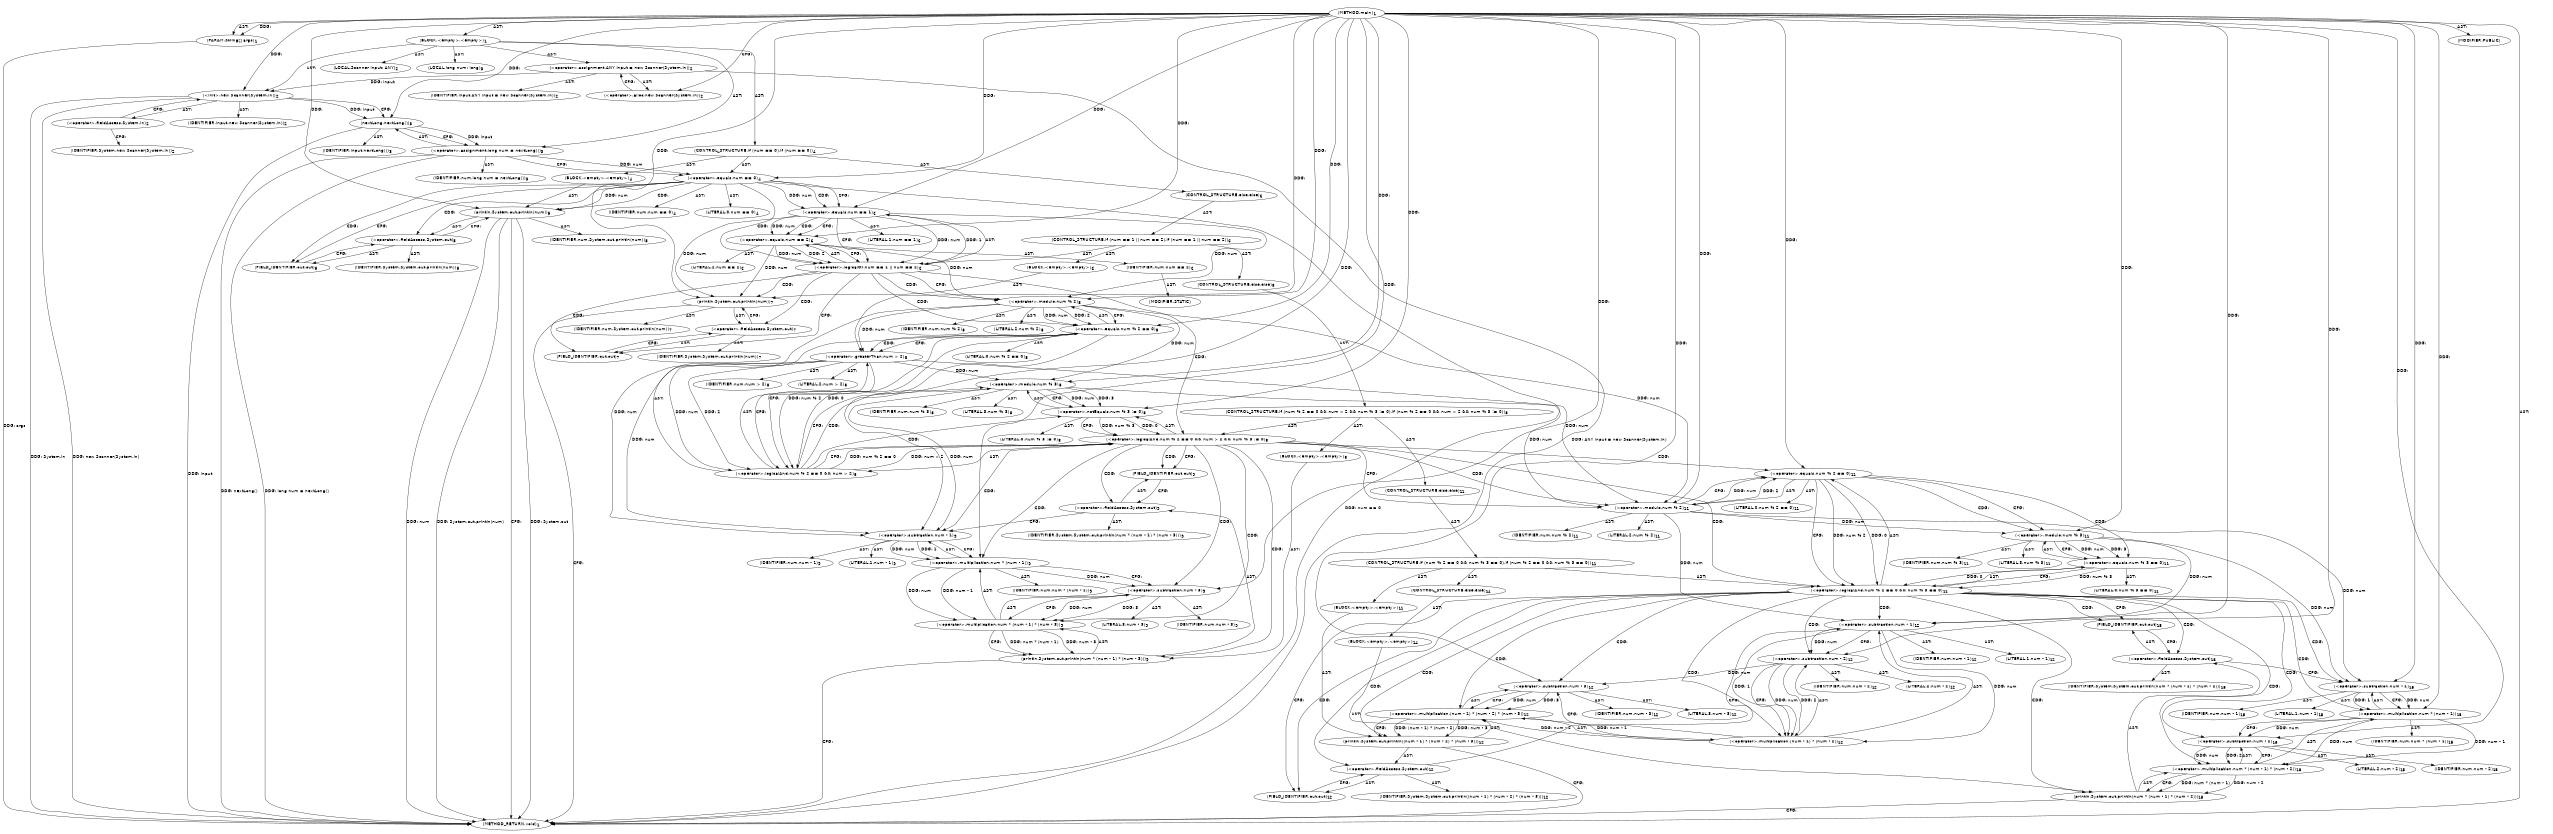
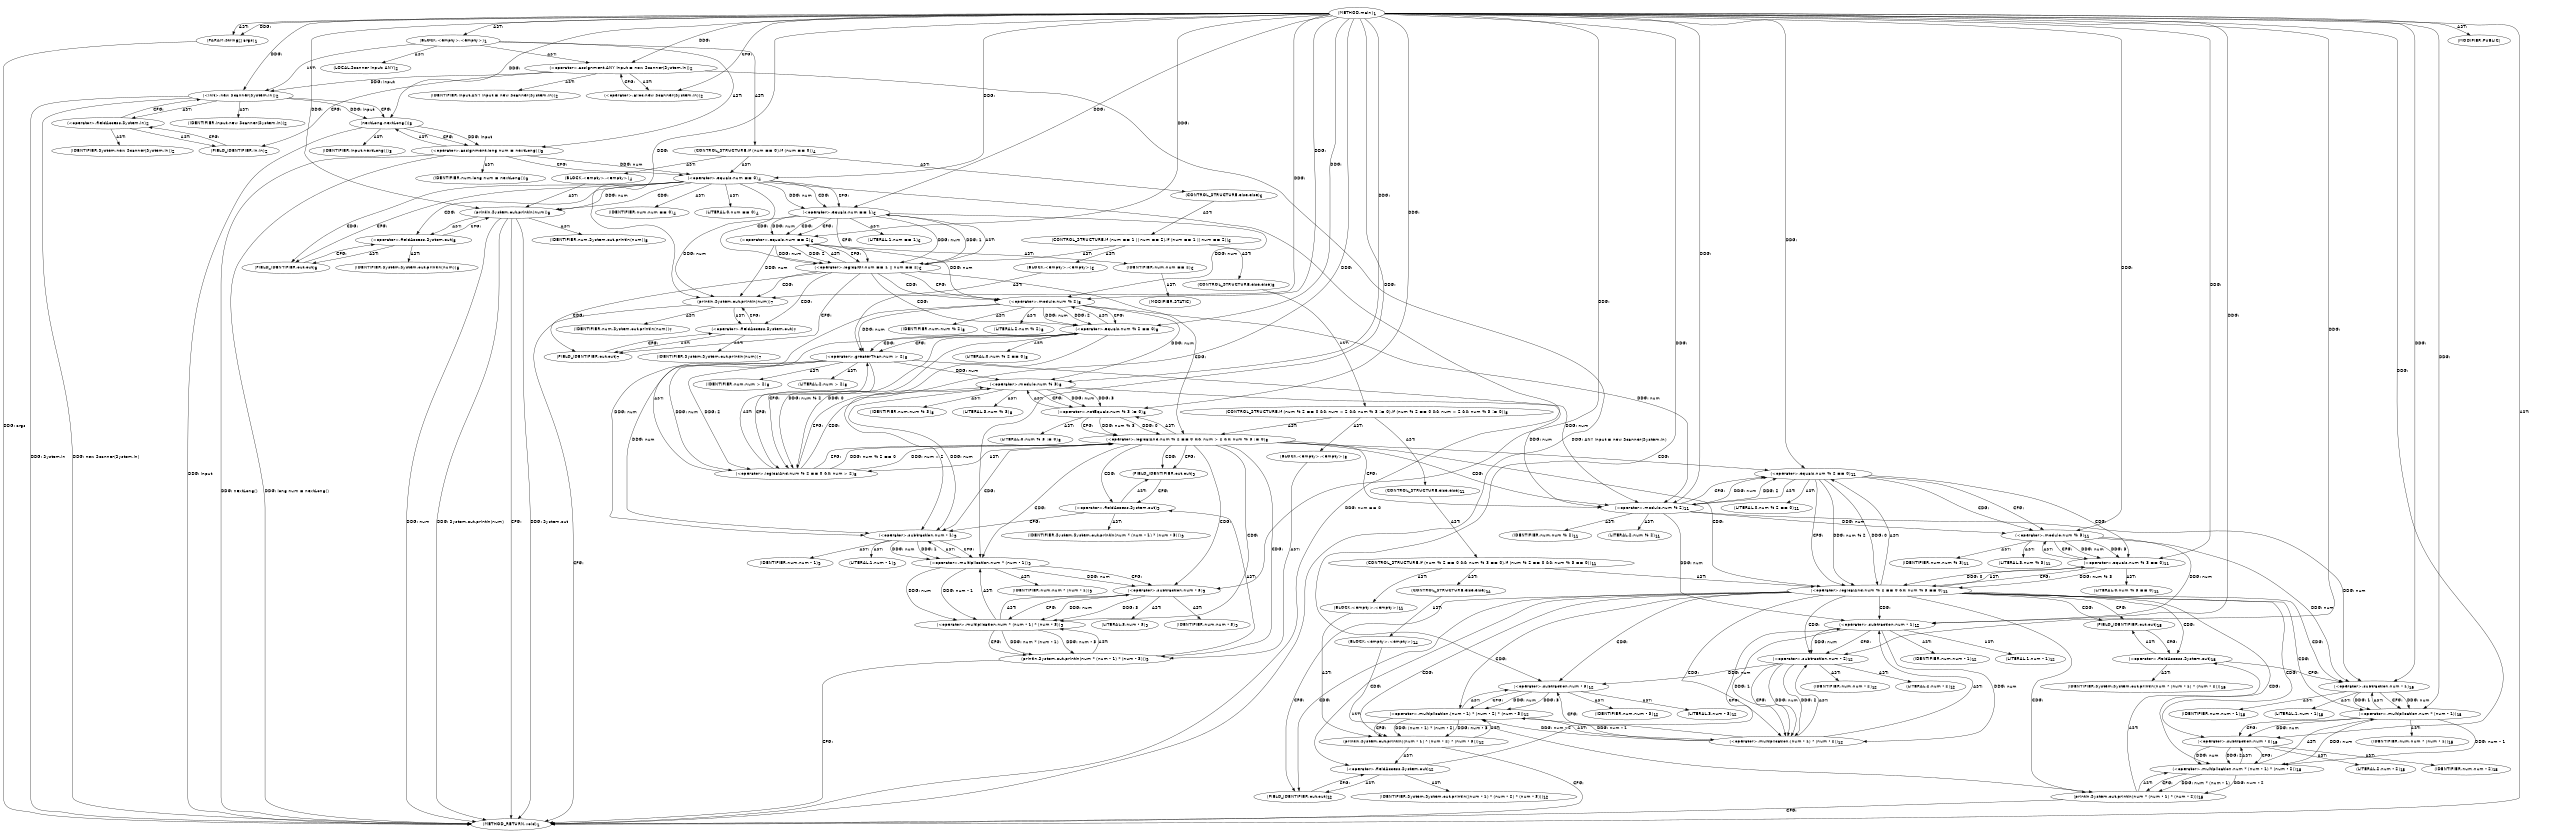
edge "(METHOD,main)" -> "(<operator>.assignment,ANY input = new Scanner(System.in))": added, label "DDG:"
edge "(METHOD,main)" -> "(<operator>.equals,num % 3 == 0)": added, label "DDG:"
node "(LOCAL,long num: long)": removed
edge "(<operator>.fieldAccess,System.in)" -> "(IDENTIFIER,System,new Scanner(System.in))": label "CFG: " -> "AST: "
node "(FIELD_IDENTIFIER,in,in)": added
node "(LITERAL,2,num == 2)": removed
edge "(<operator>.logicalAnd,num % 2 == 0 && num > 2)" -> "(<operator>.notEquals,num % 3 != 0)": removed, label "CDG:"
